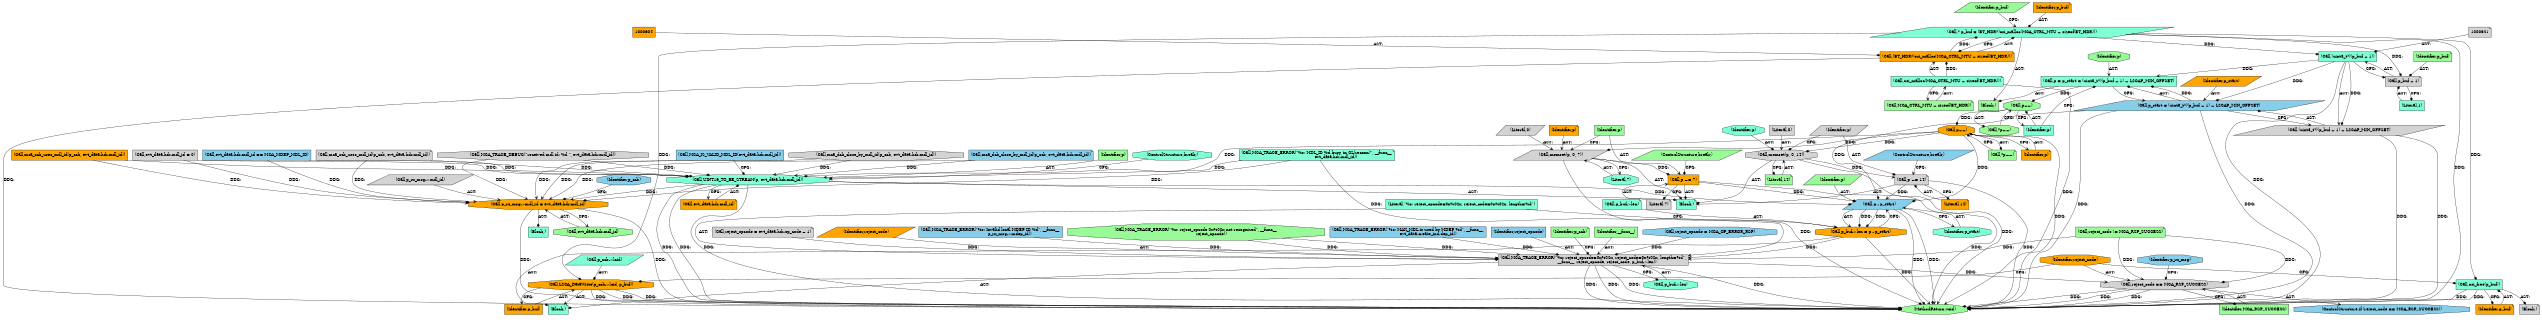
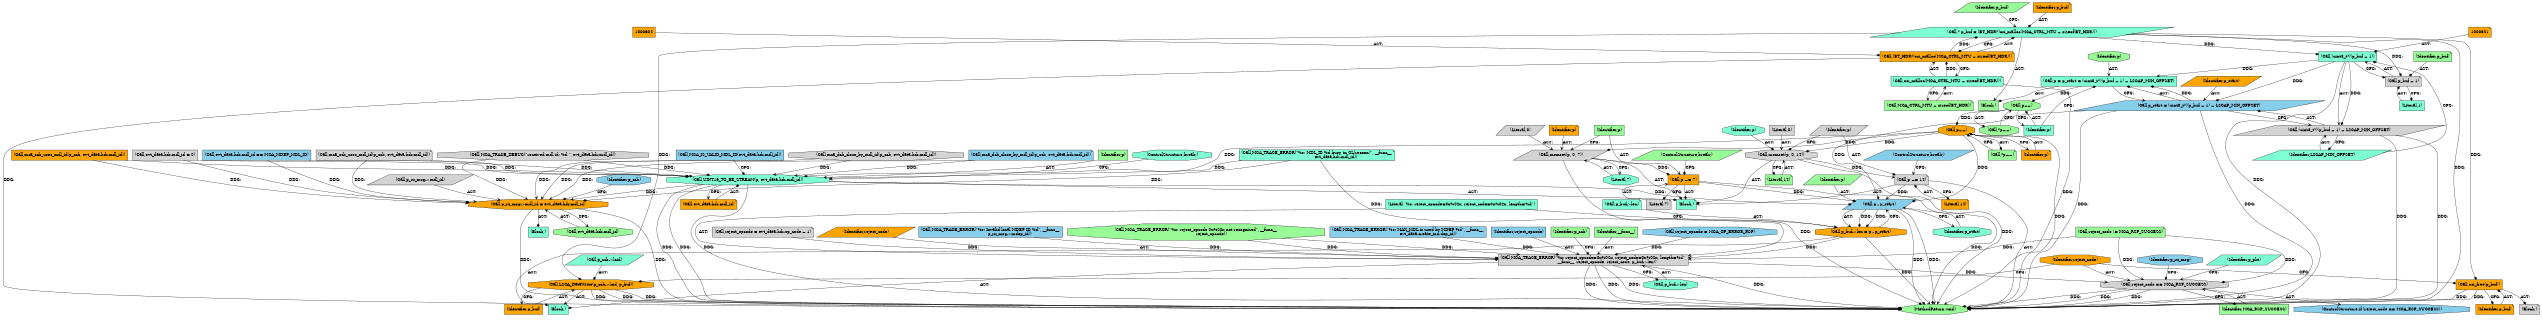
node "1000621": fillcolor lightgrey -> orange
edge "(Call,(BT_HDR*)osi_malloc(MCA_CTRL_MTU + sizeof(BT_HDR)))" -> "(Call,osi_malloc(MCA_CTRL_MTU + sizeof(BT_HDR)))": added, label "CFG:"
node "(Identifier,L2CAP_MIN_OFFSET)": added
edge "(Call,p += 14)" -> "(MethodReturn,void)": label "DDG: " -> "AST: "
node "(Identifier,p_pkt)": added
node "(Call,osi_free(p_buf))": fillcolor aquamarine -> orange
